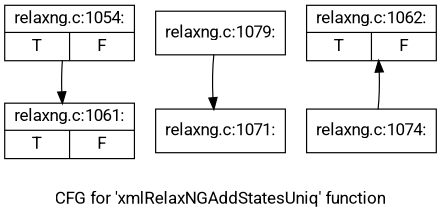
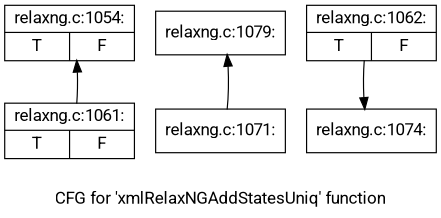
edge "relaxng.c:1054:" -> "relaxng.c:1061:": reversed
edge "relaxng.c:1079:" -> "relaxng.c:1071:": reversed
edge "relaxng.c:1074:" -> "relaxng.c:1062:": reversed
